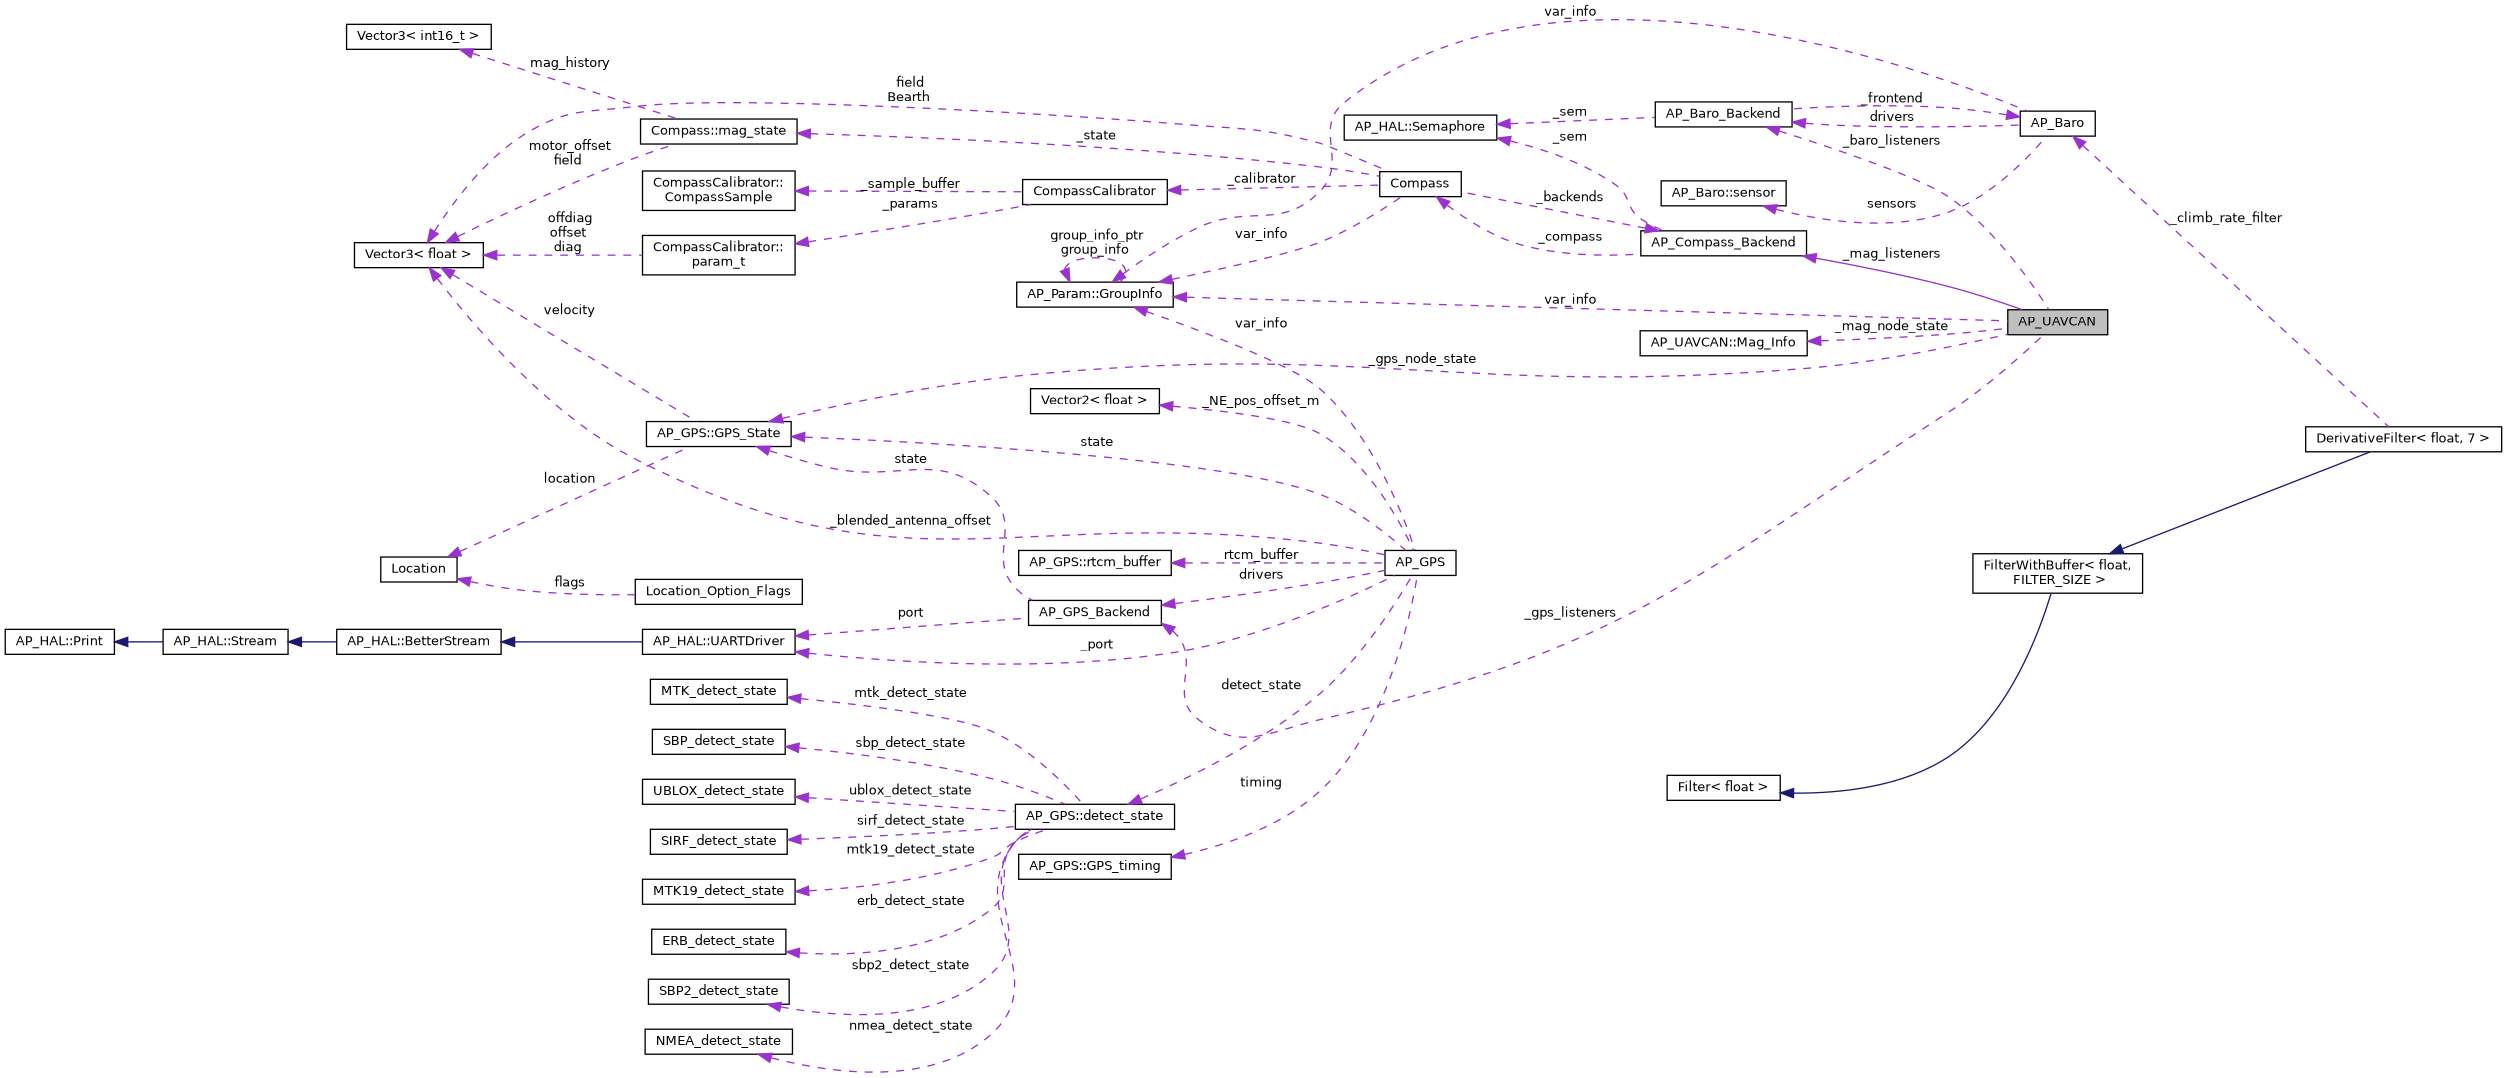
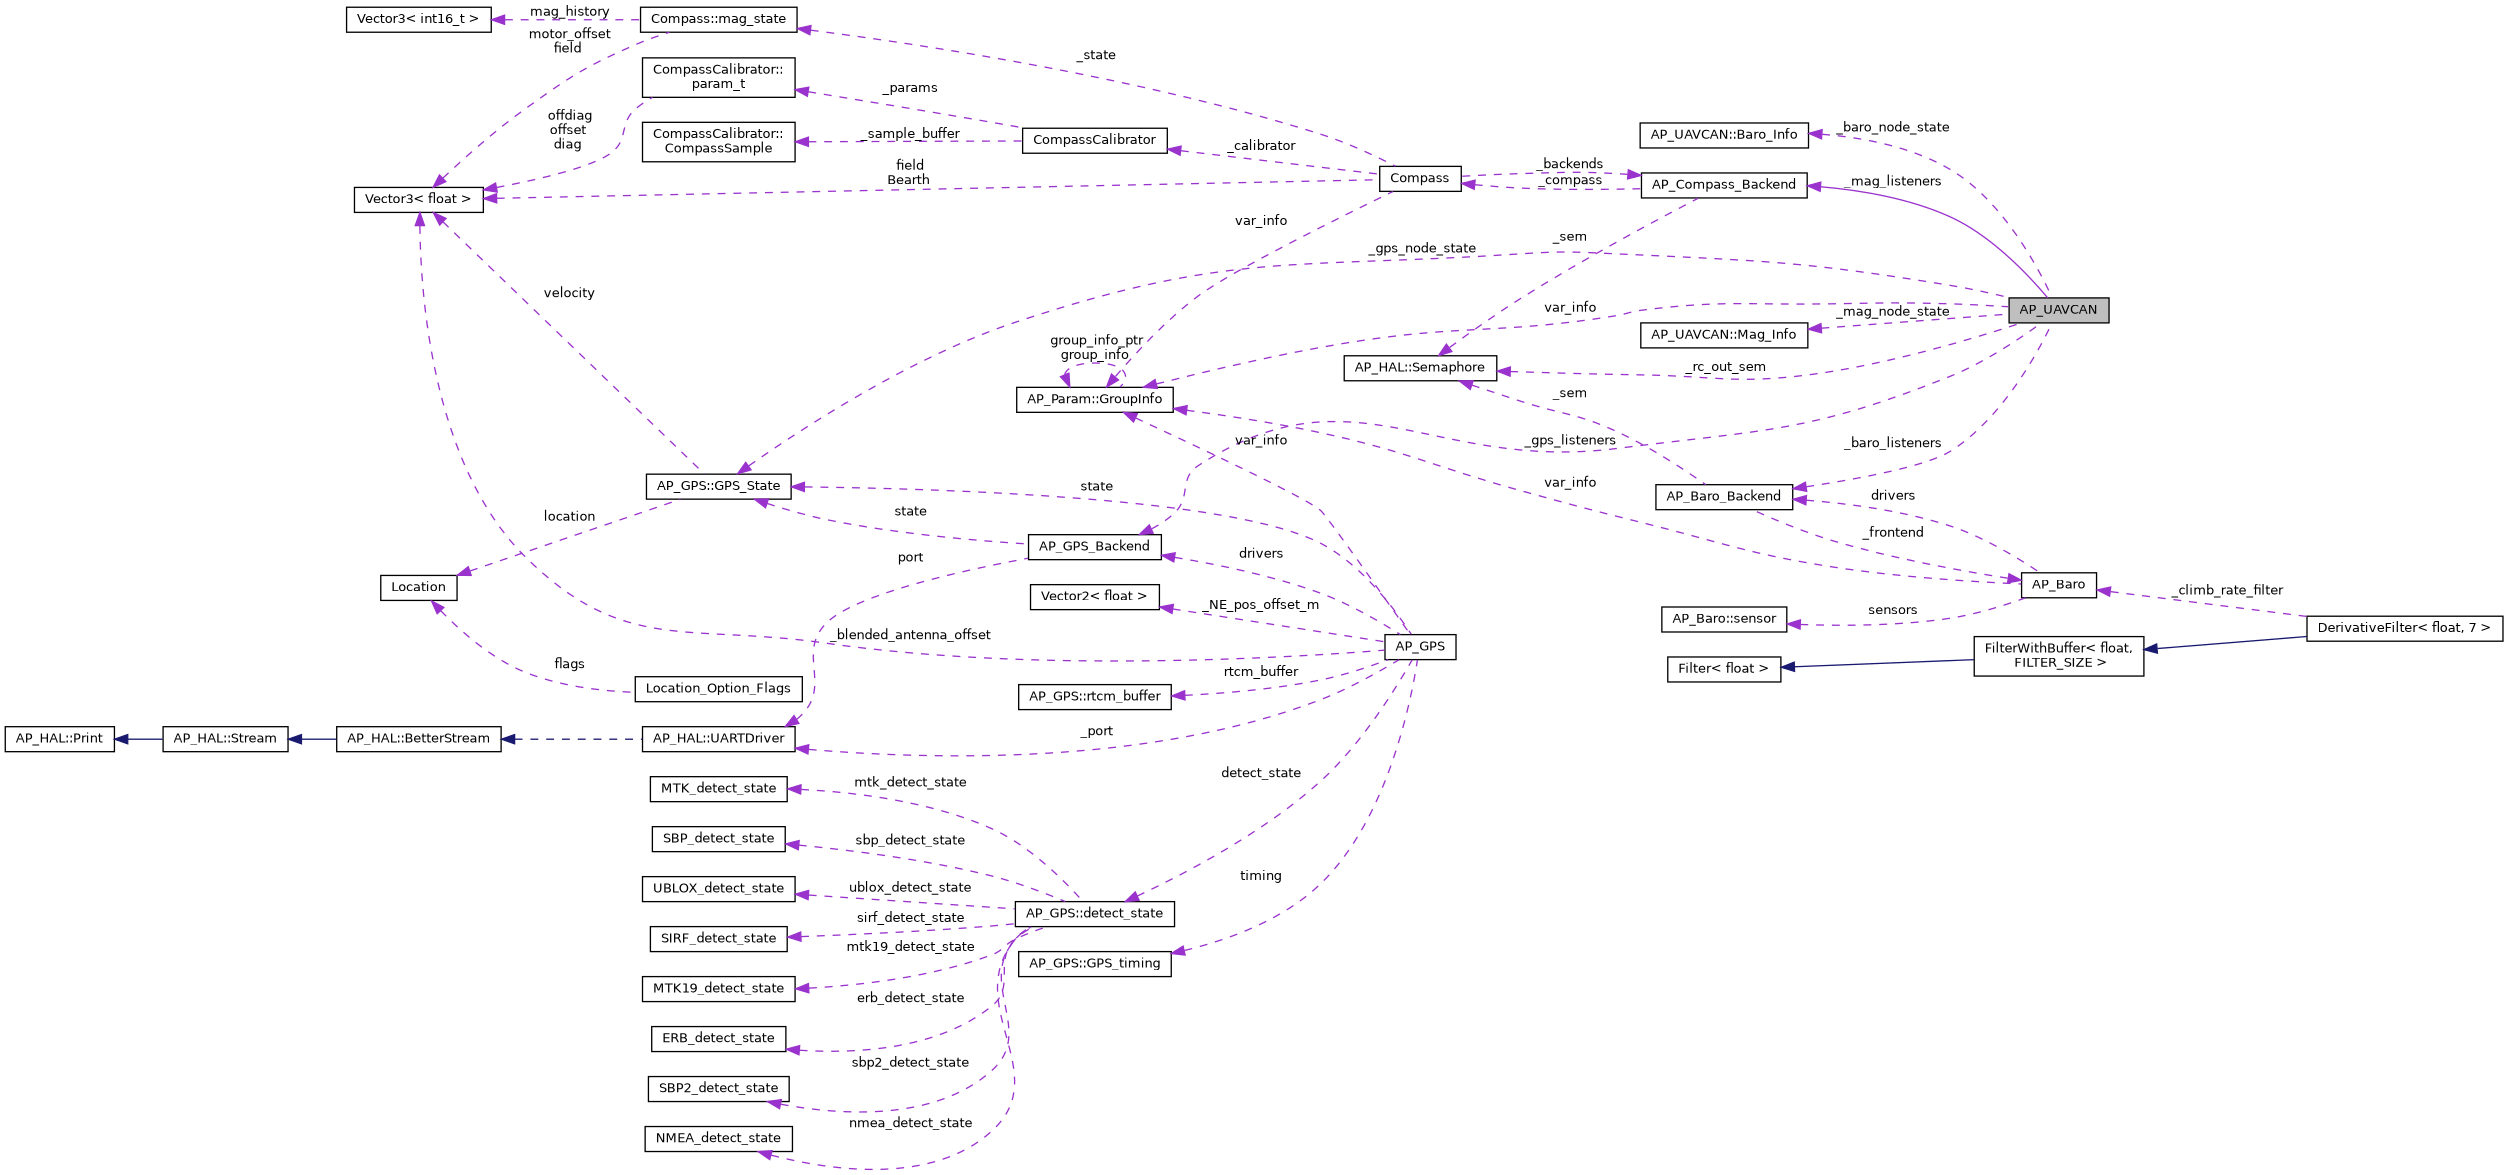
node "AP_UAVCAN::Baro_Info": added
edge "AP_UAVCAN" -> "AP_HAL::Semaphore": added, label "_rc_out_sem"
edge "AP_HAL::UARTDriver" -> "AP_HAL::BetterStream": style solid -> dashed
